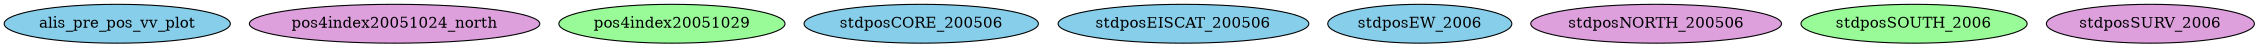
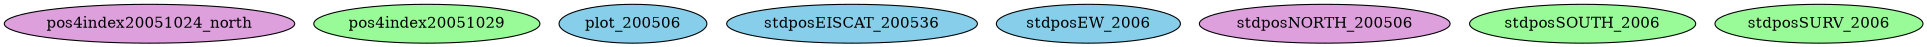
node "alis_pre_pos_vv_plot": removed
node "stdposCORE_200506": label "stdposCORE_200506" -> "plot_200506"
node "stdposEISCAT_200506": label "stdposEISCAT_200506" -> "stdposEISCAT_200536"
node "stdposSURV_2006": fillcolor plum -> palegreen
